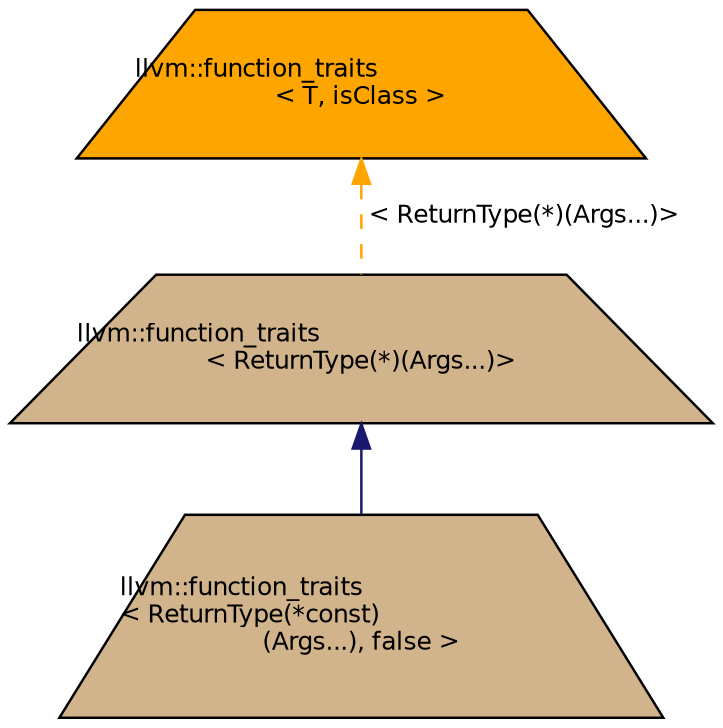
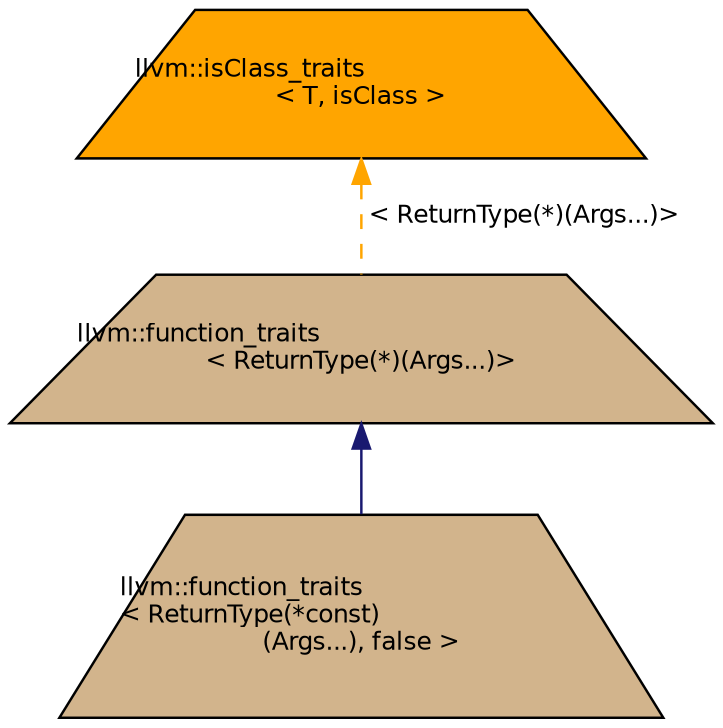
node "llvm::function_traits < T, isClass >": label "llvm::function_traits < T, isClass >" -> "llvm::isClass_traits < T, isClass >"
